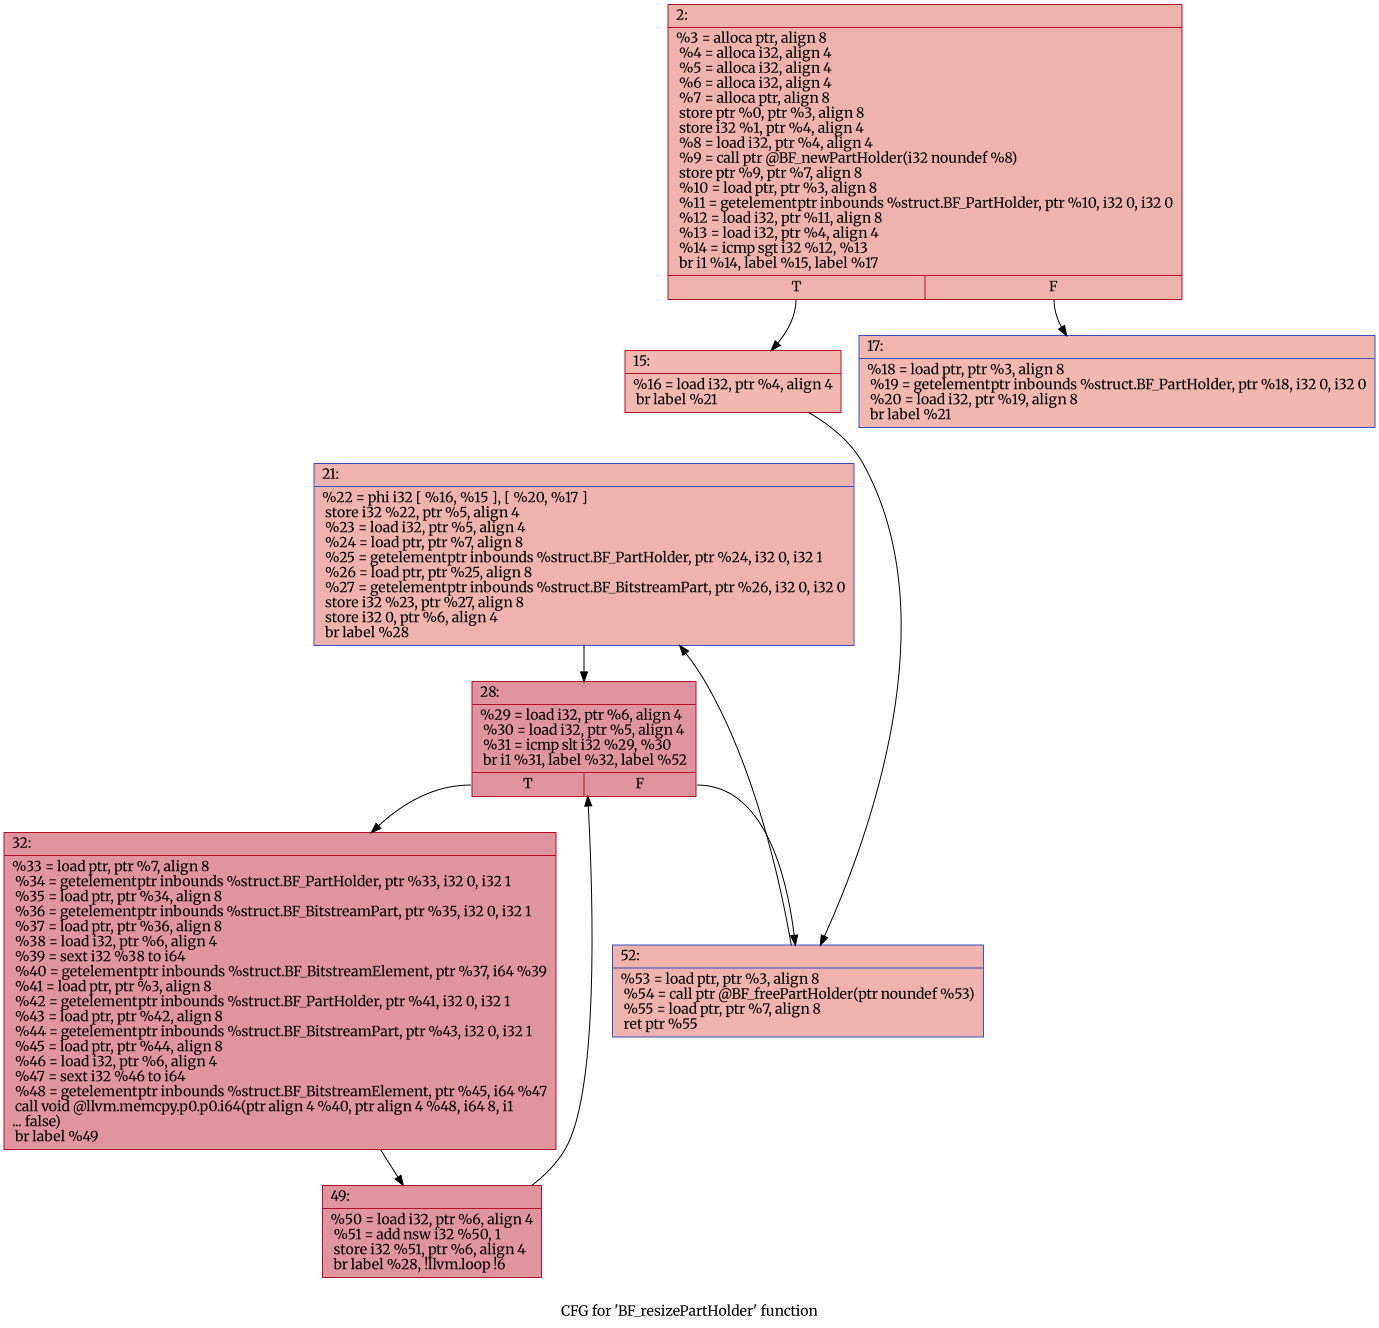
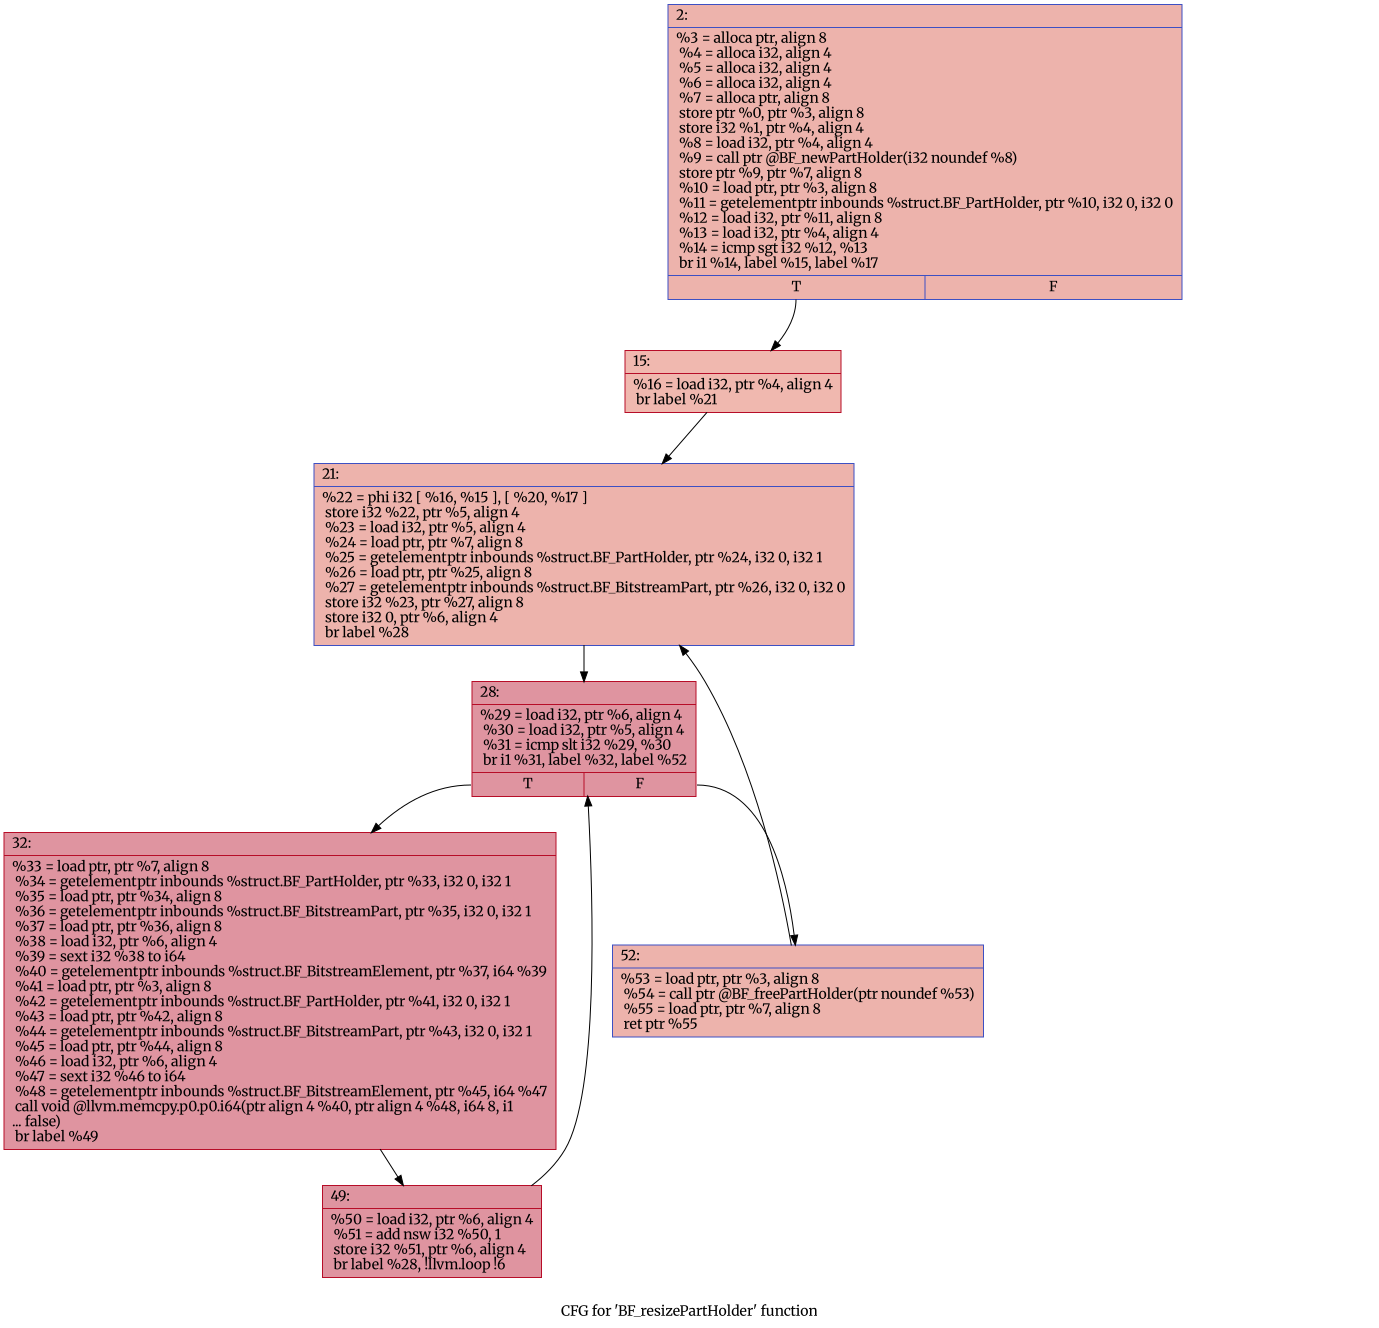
node "2:": color #b70d28ff -> #3d50c3ff
node "17:": removed
edge "15:" -> "52:": now "15:" -> "21:"
